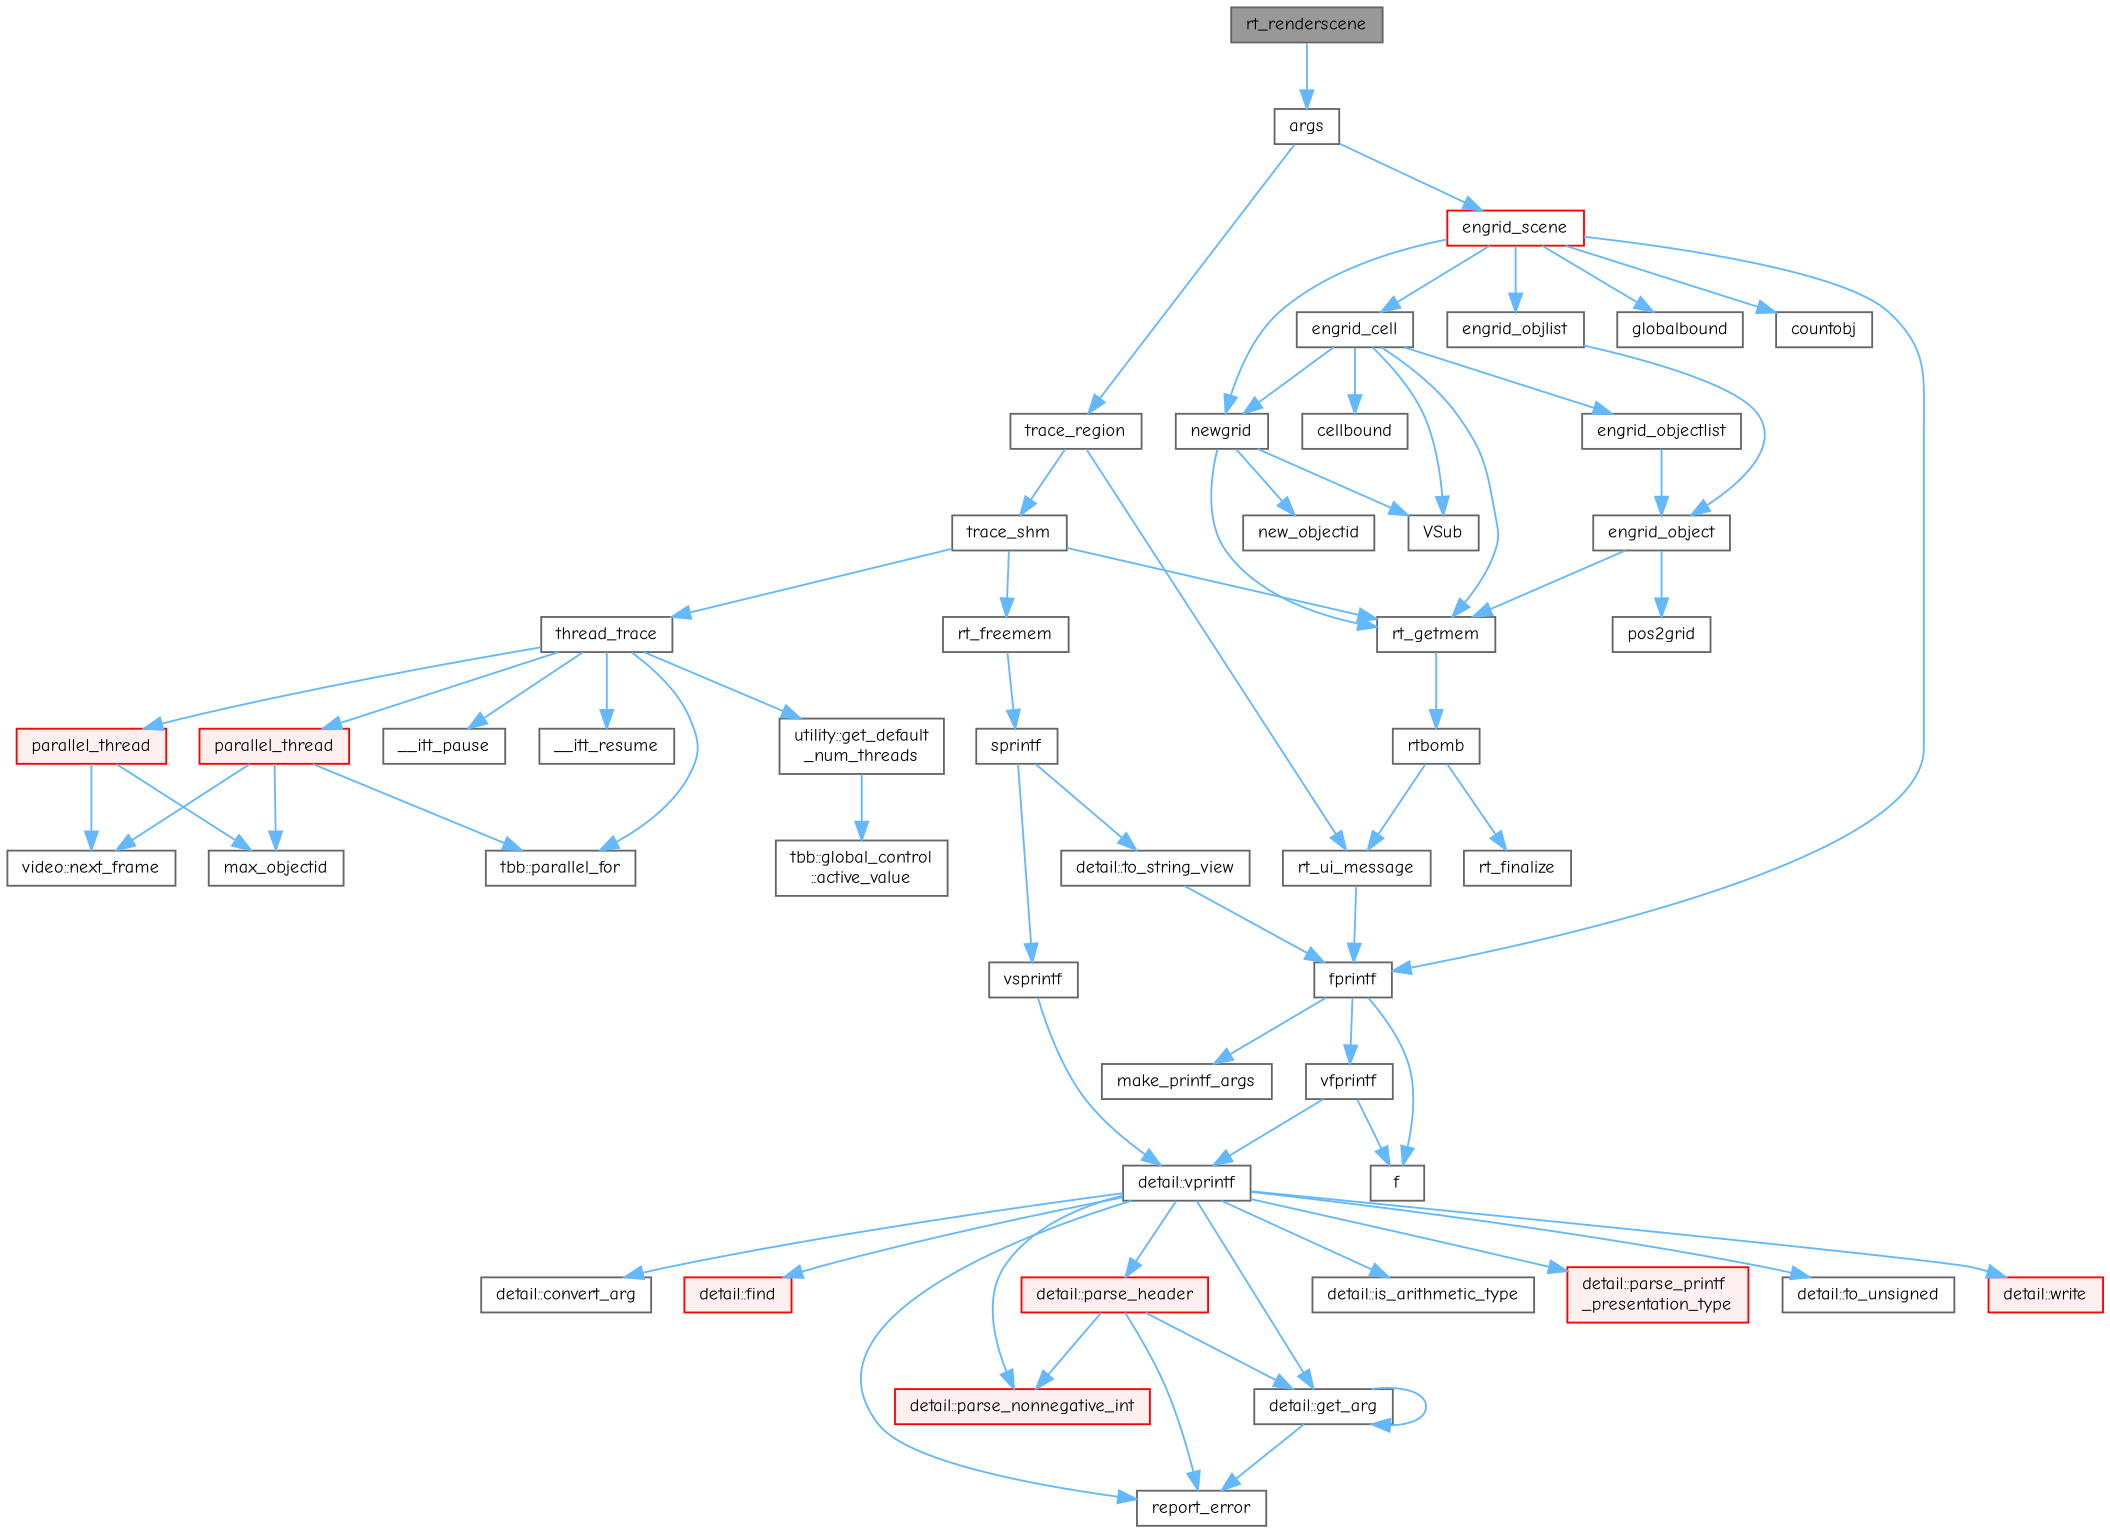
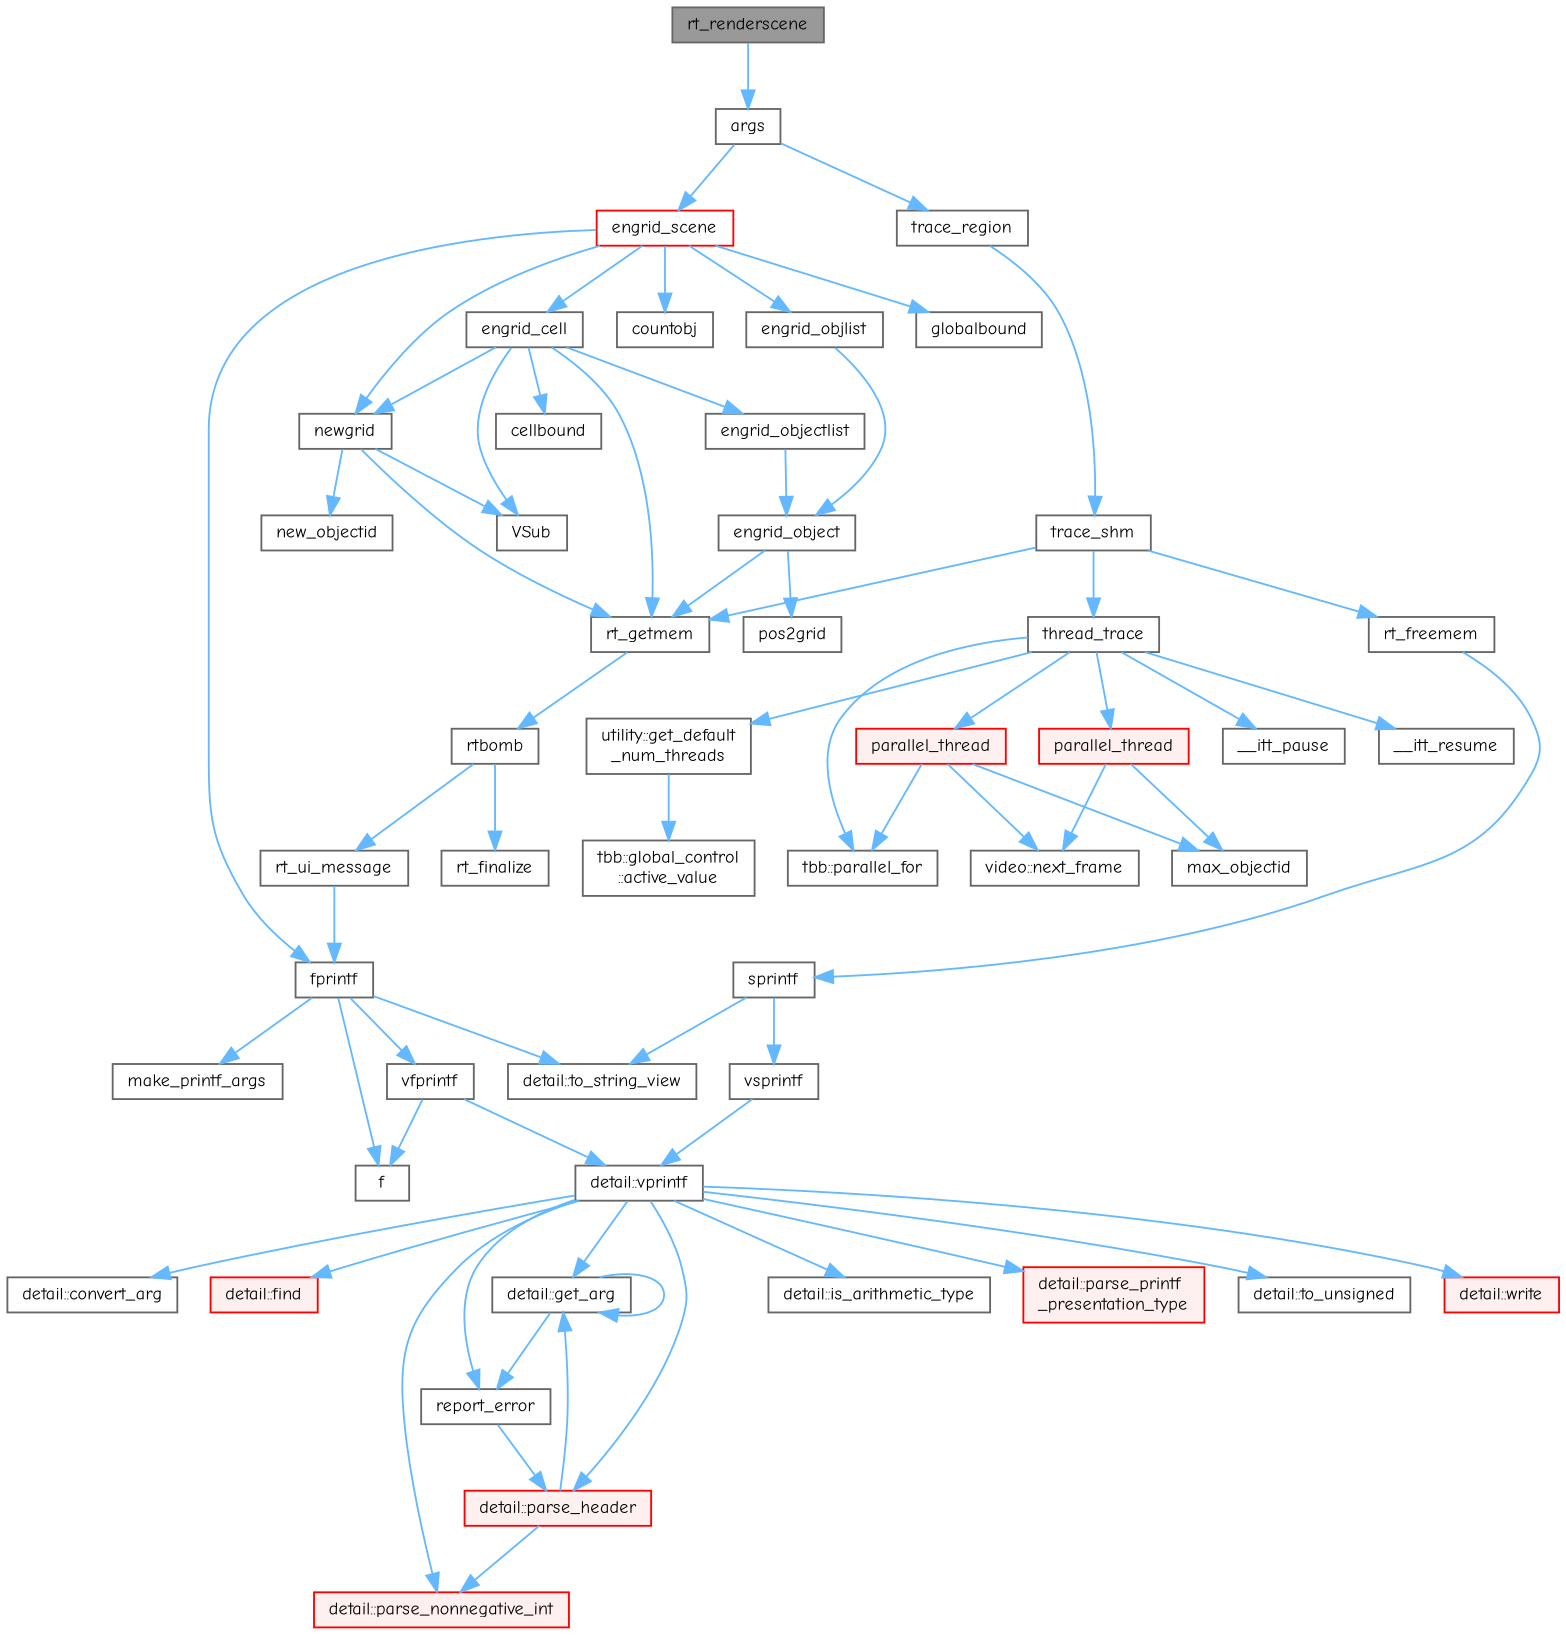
edge "trace_region" -> "rt_ui_message": removed
edge "detail::to_string_view" -> "fprintf": reversed
edge "detail::parse_header" -> "report_error": reversed
